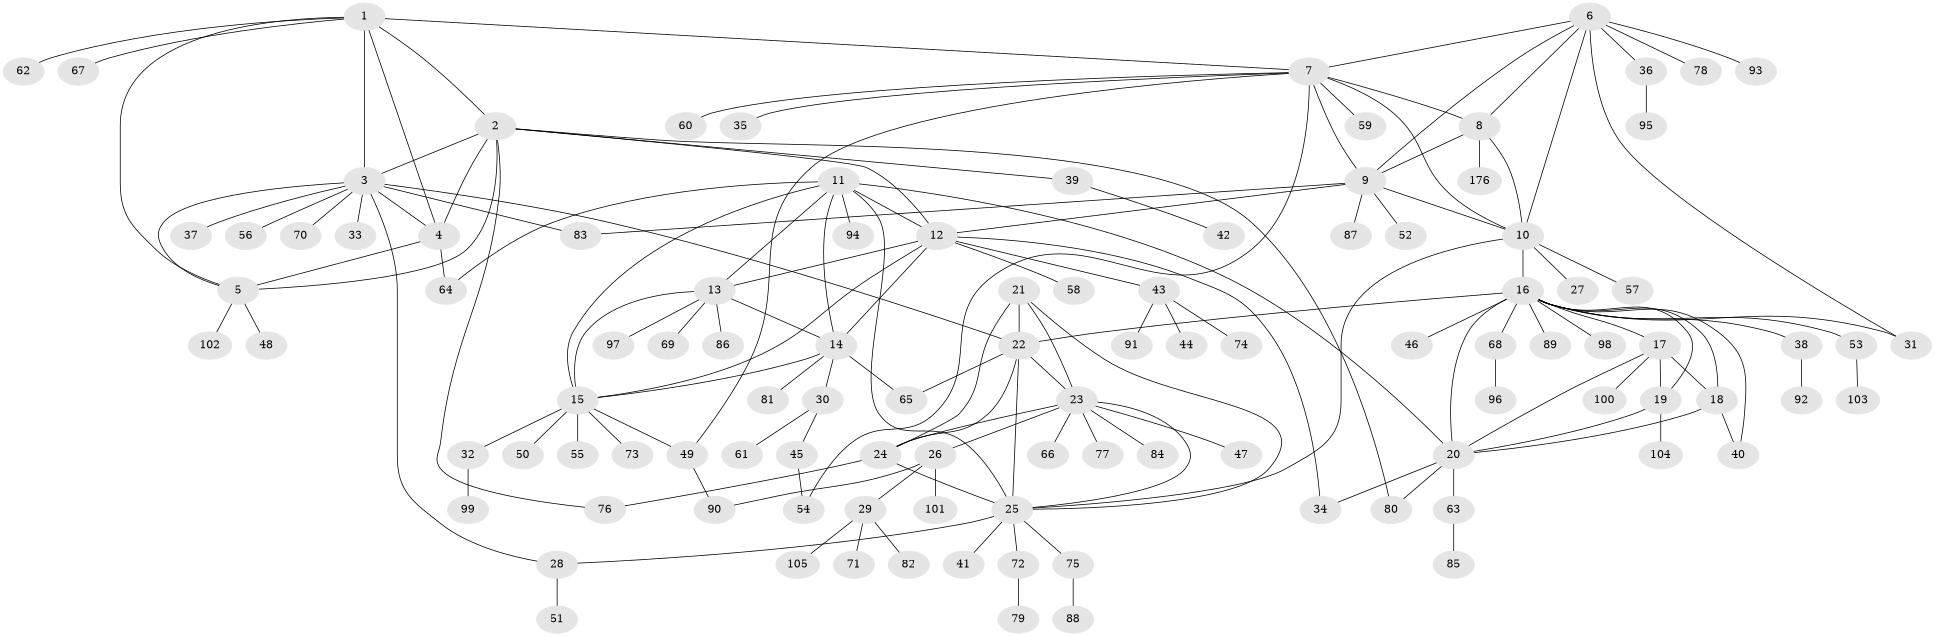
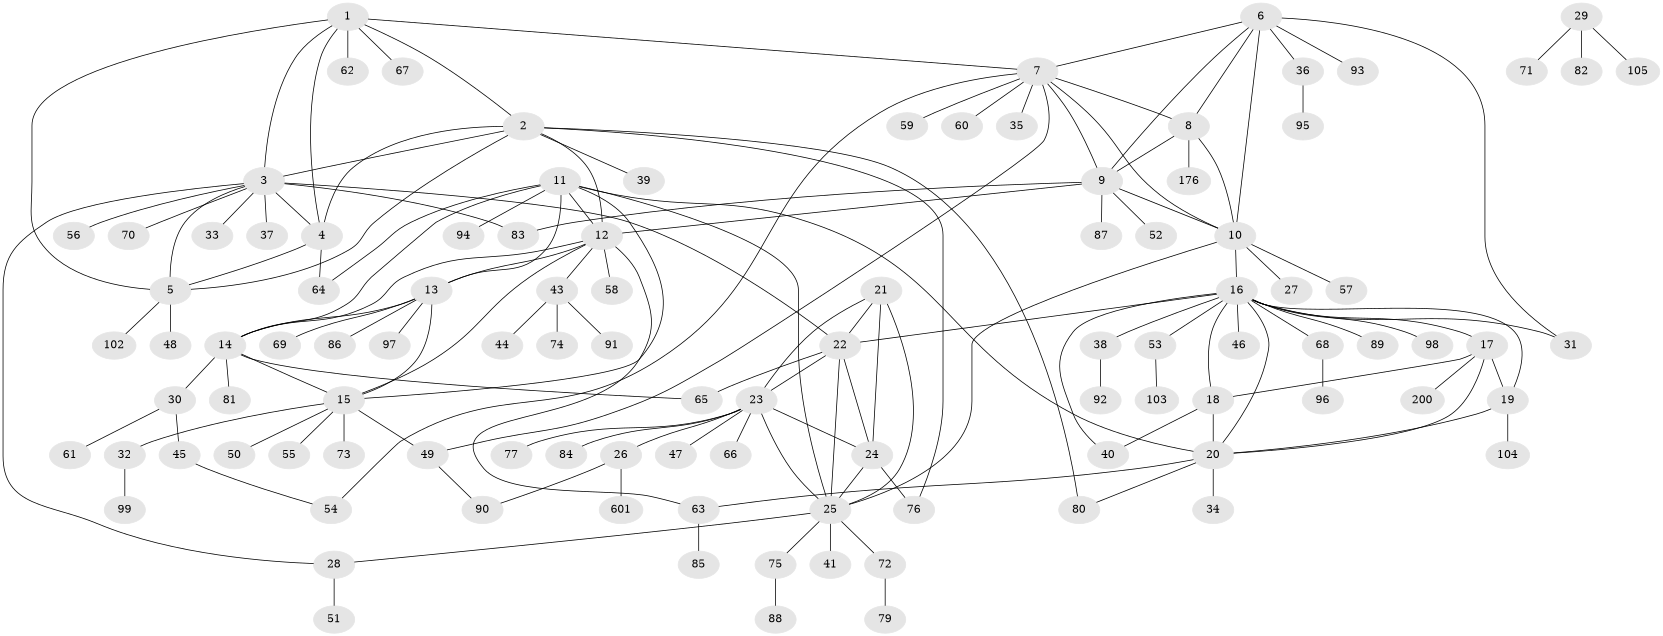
node "78": removed
node "42": removed
edge "12" -- "34": now "12" -- "63"
node "100": label "100" -> "200"
edge "26" -- "29": removed
node "101": label "101" -> "601"
